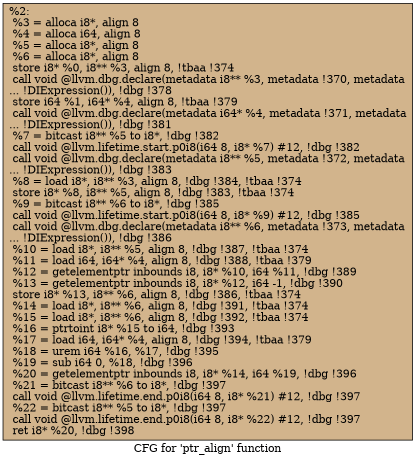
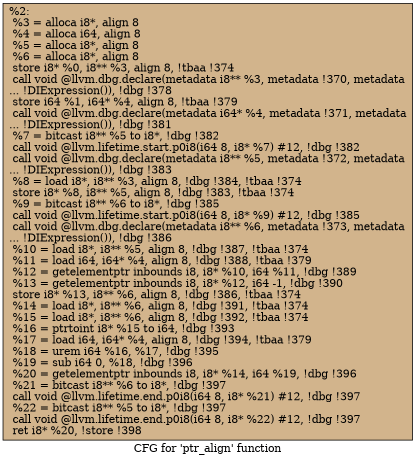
node "%2:": text "ret i8* %20, !dbg !398" -> "ret i8* %20, !store !398"
